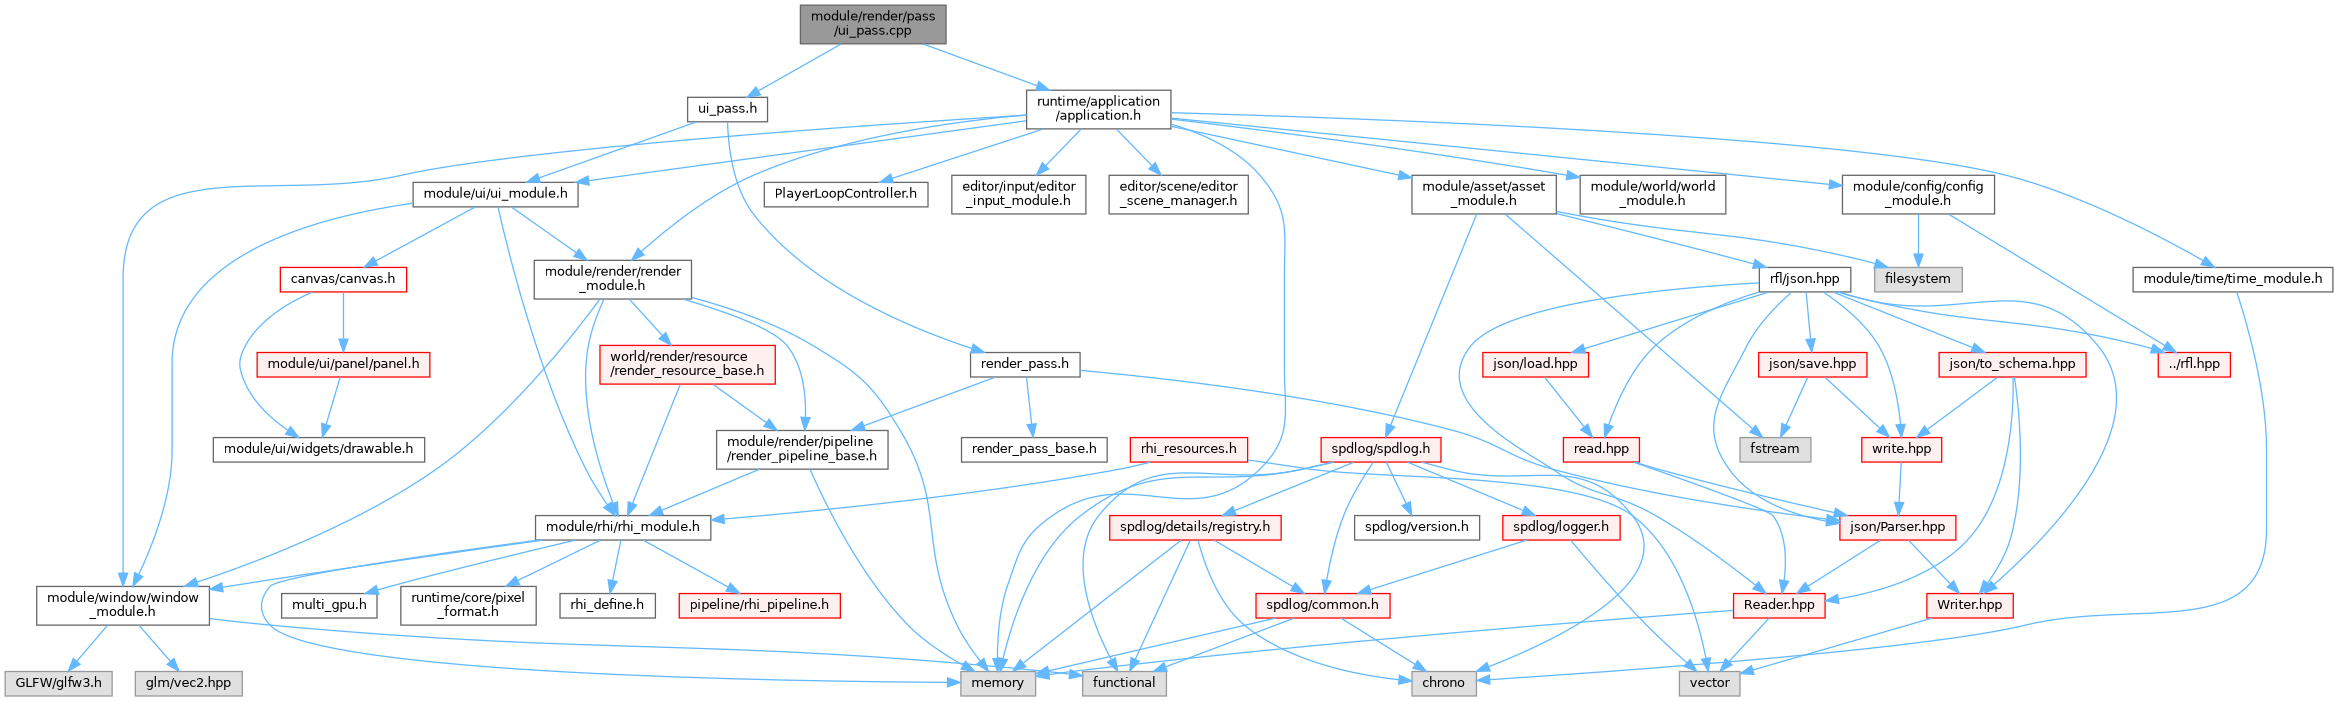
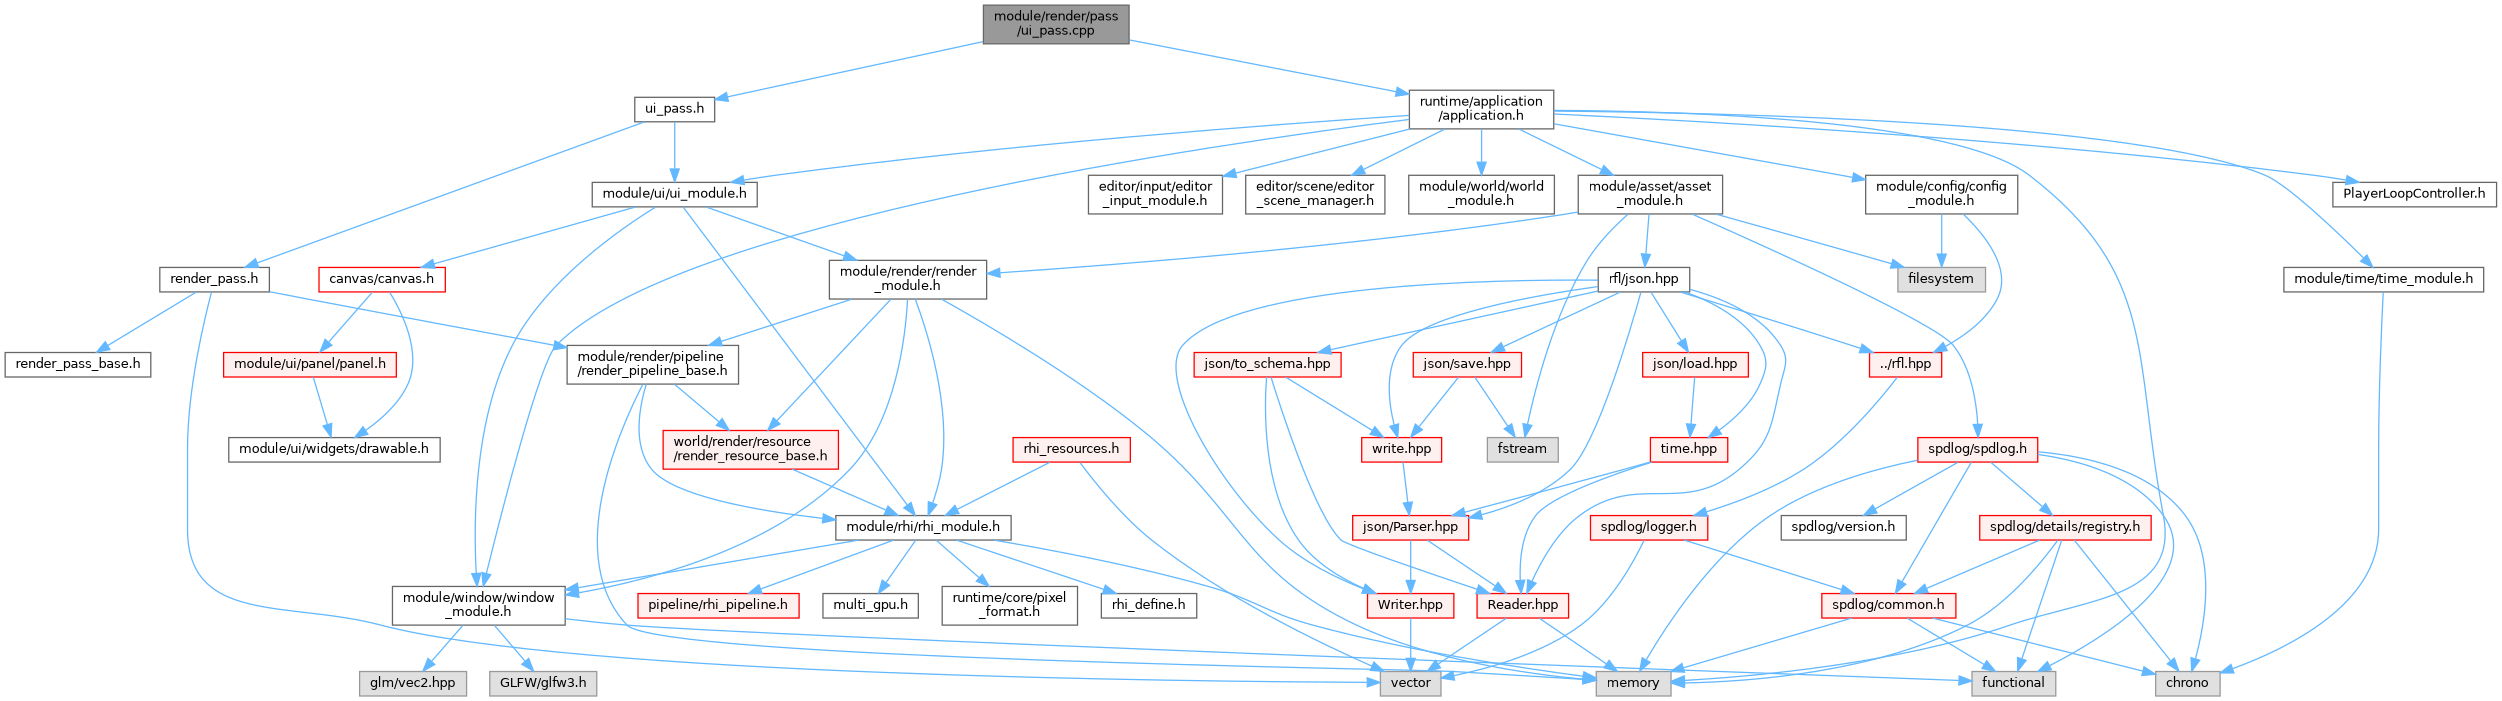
edge "runtime/application /application.h" -> "module/render/render _module.h": now "module/asset/asset _module.h" -> "module/render/render _module.h"
edge "world/render/resource /render_resource_base.h" -> "module/render/pipeline /render_pipeline_base.h": reversed
edge "render_pass.h" -> "json/Parser.hpp": now "render_pass.h" -> "vector"
node "read.hpp": label "read.hpp" -> "time.hpp"
edge "spdlog/spdlog.h" -> "spdlog/logger.h": now "../rfl.hpp" -> "spdlog/logger.h"
